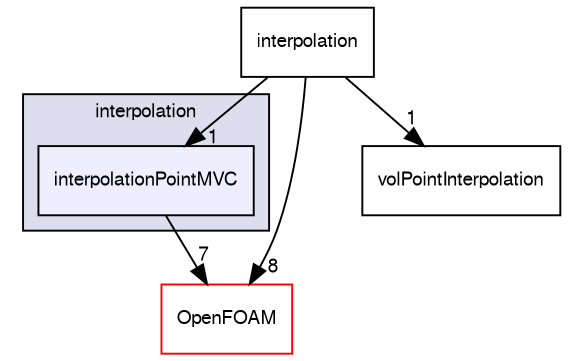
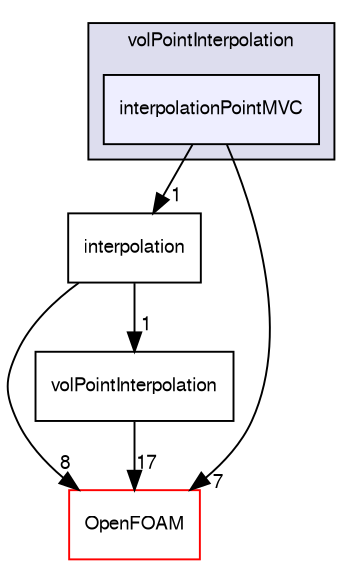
edge "interpolation" -> "interpolationPointMVC": reversed
cluster "interpolation": label "interpolation" -> "volPointInterpolation"
edge "volPointInterpolation" -> "OpenFOAM": added
